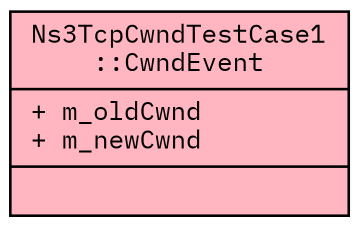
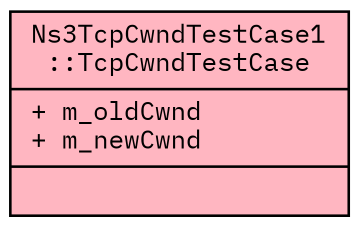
node "Ns3TcpCwndTestCase1": text "::CwndEvent" -> "::TcpCwndTestCase"
